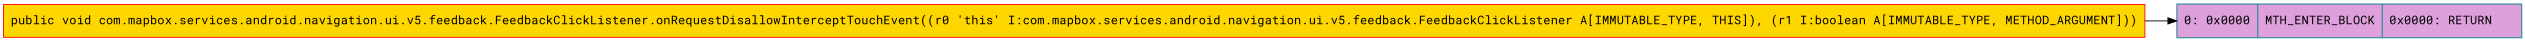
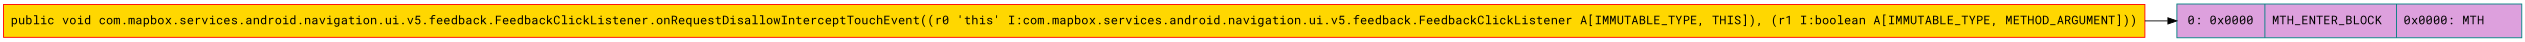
node "0: 0x0000": text "0x0000: RETURN" -> "0x0000: MTH"
